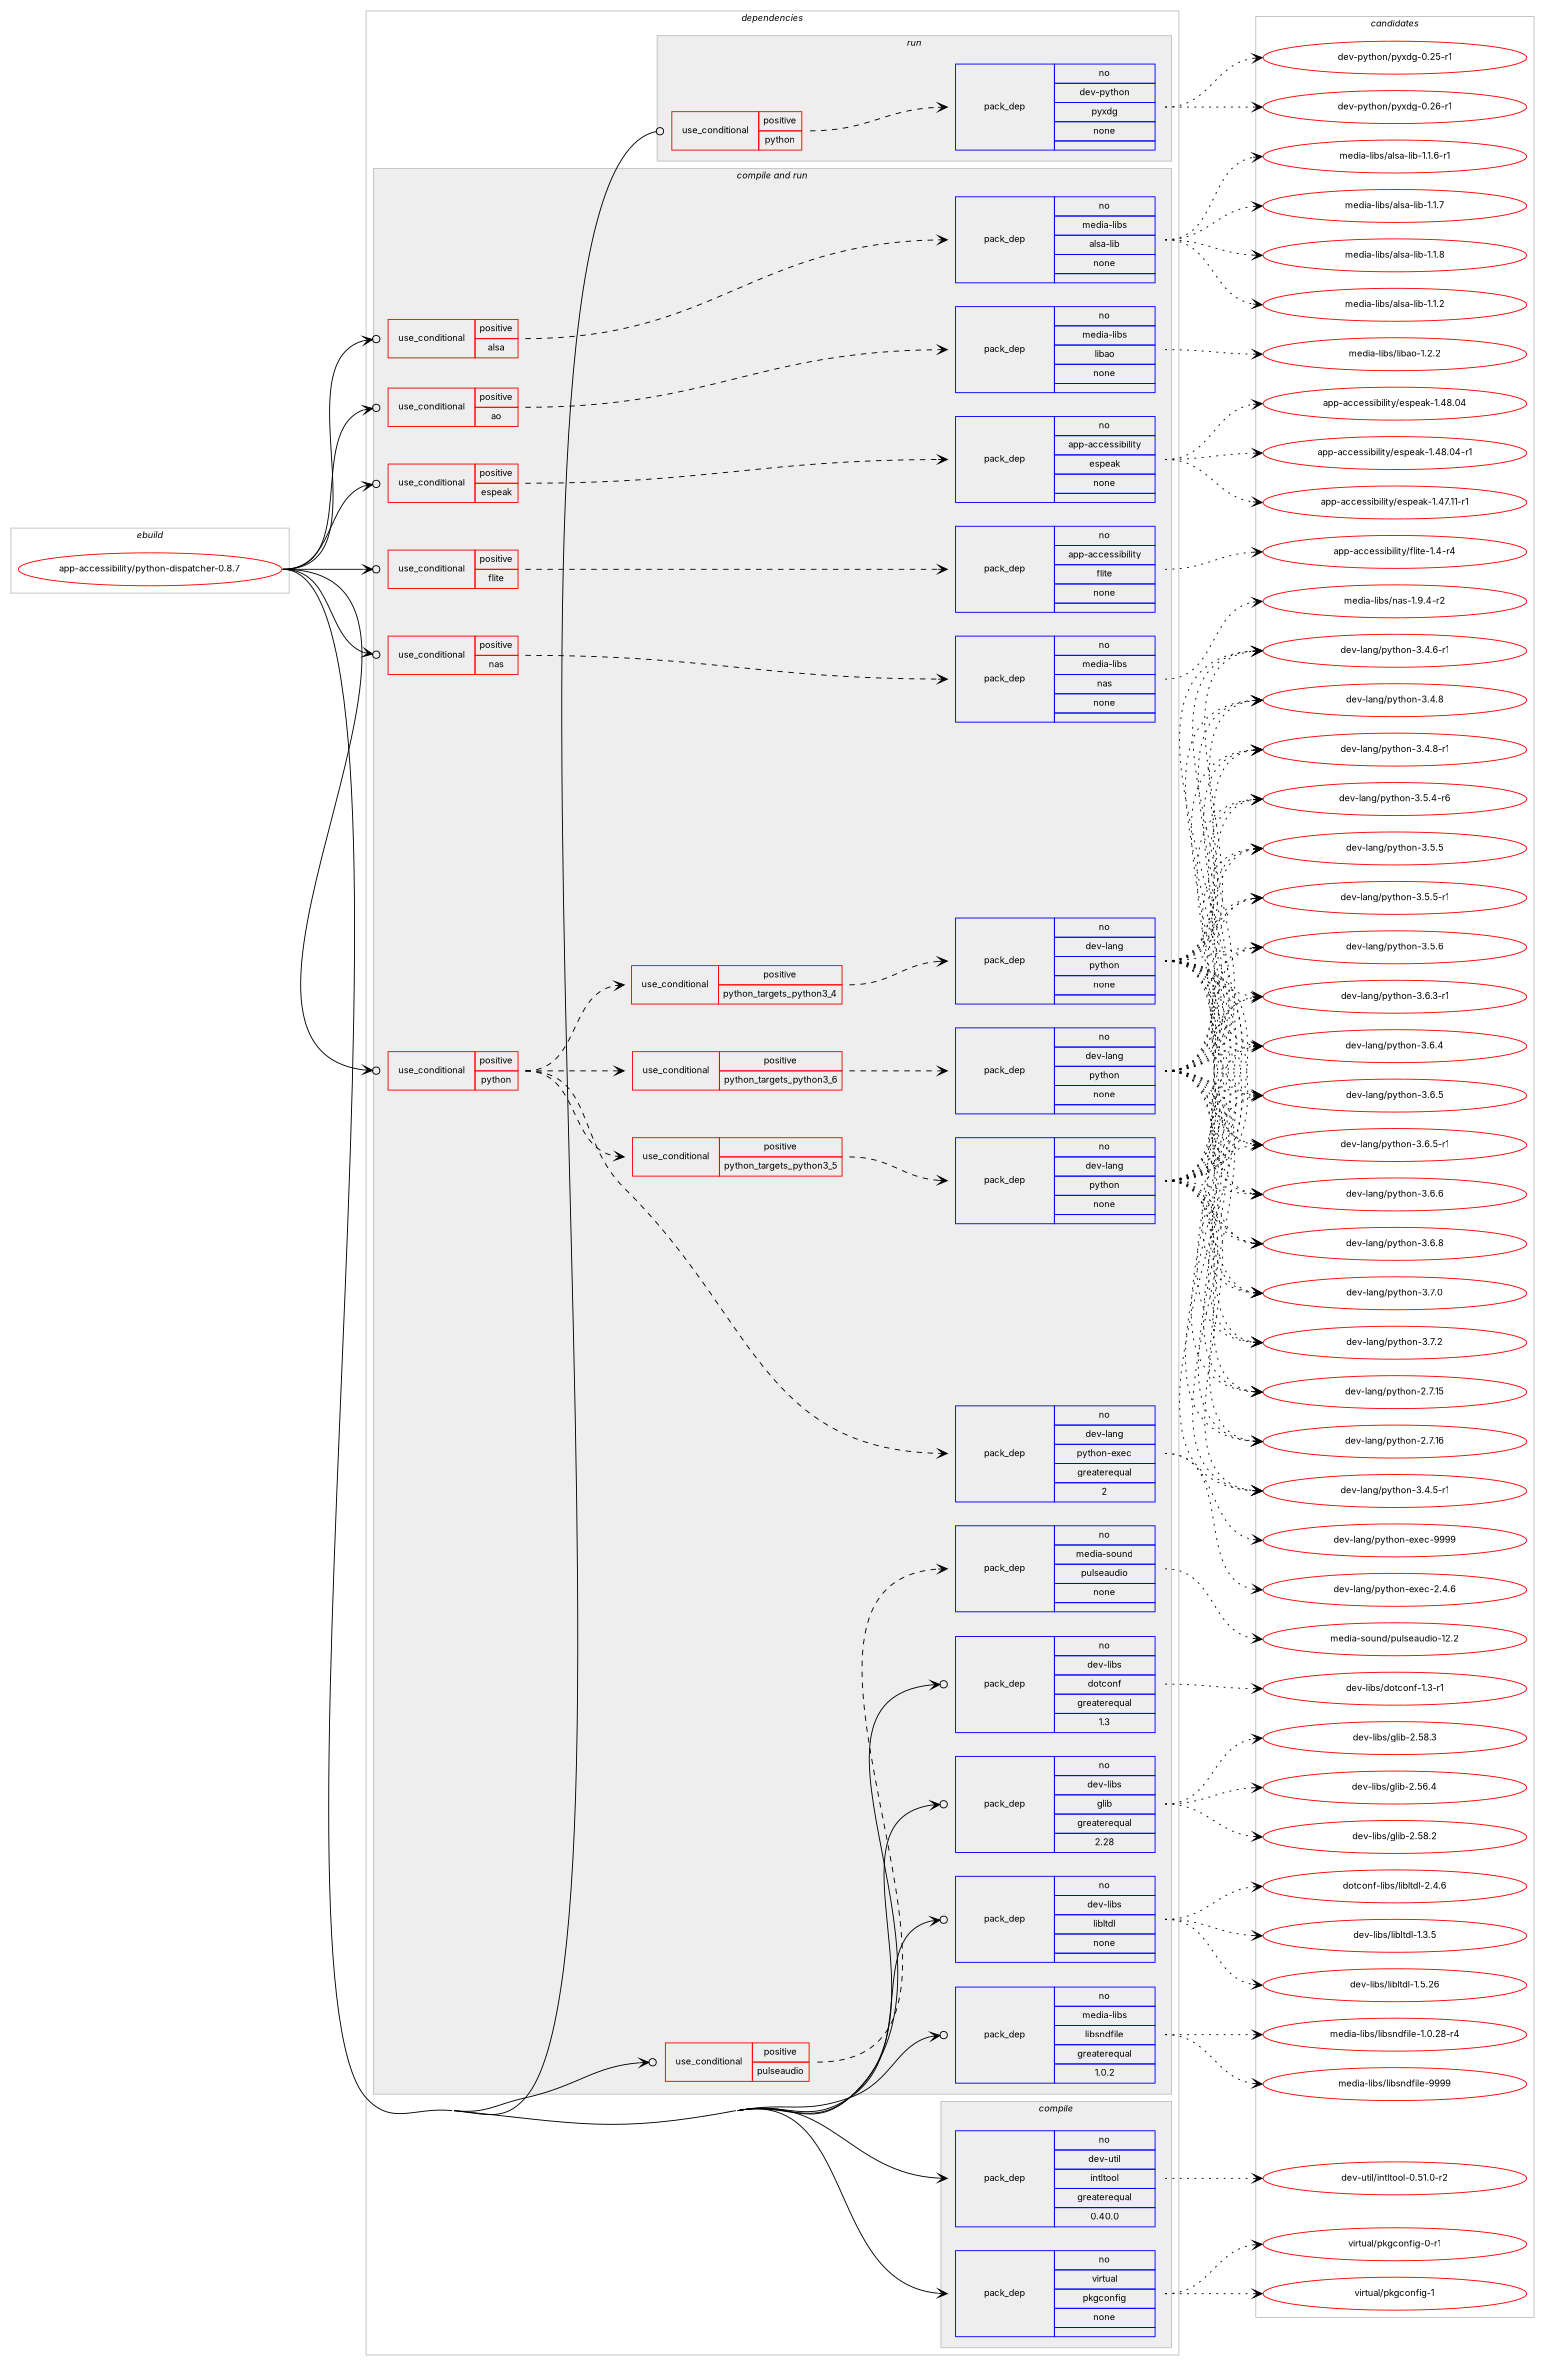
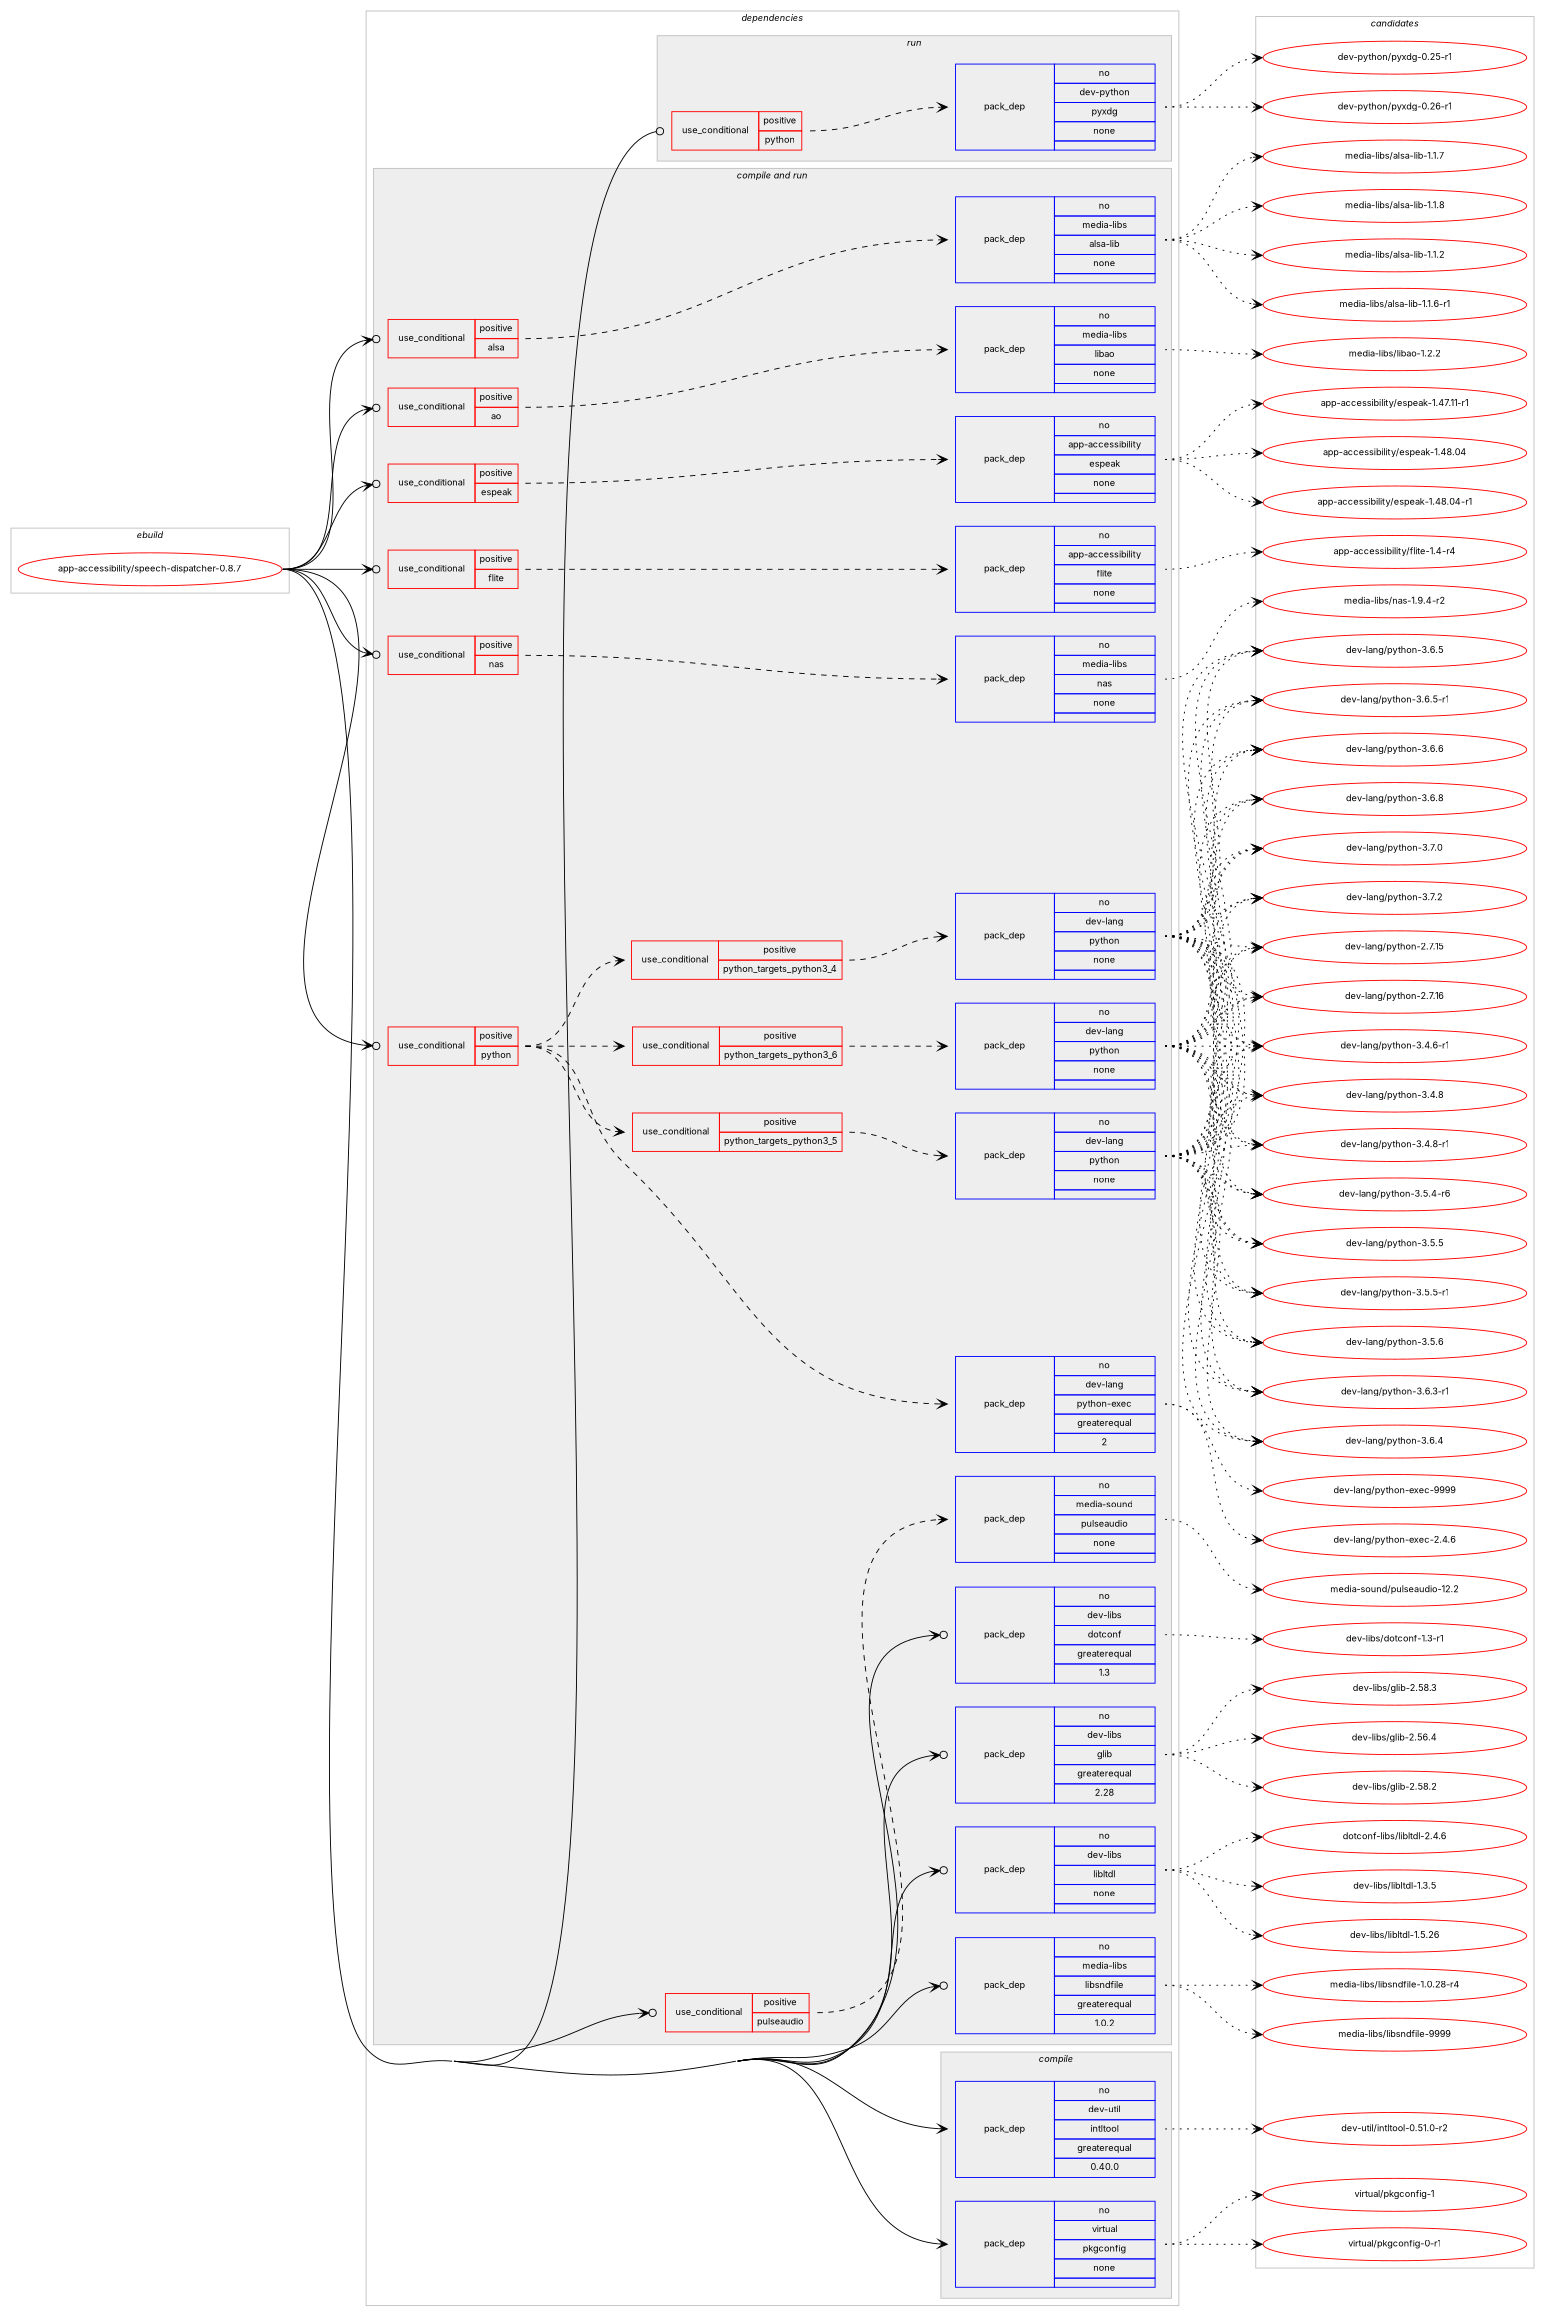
node "app-accessibility/python-dispatcher-0.8.7": label "app-accessibility/python-dispatcher-0.8.7" -> "app-accessibility/speech-dispatcher-0.8.7"
node "dev-lang/python-3.4.5-r1": removed
